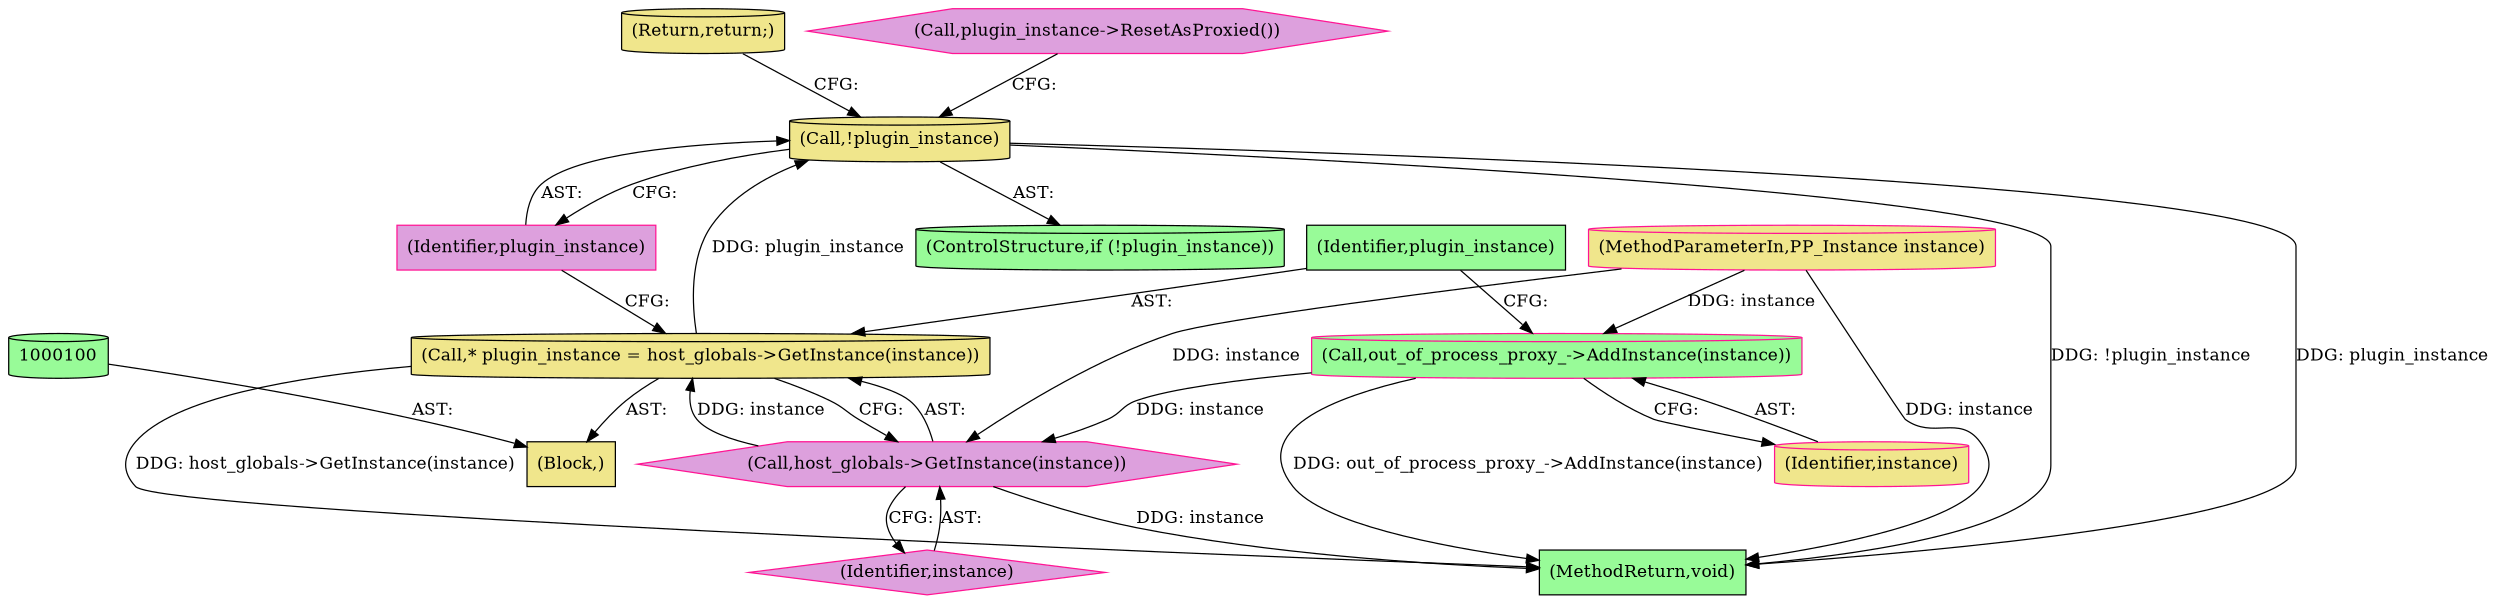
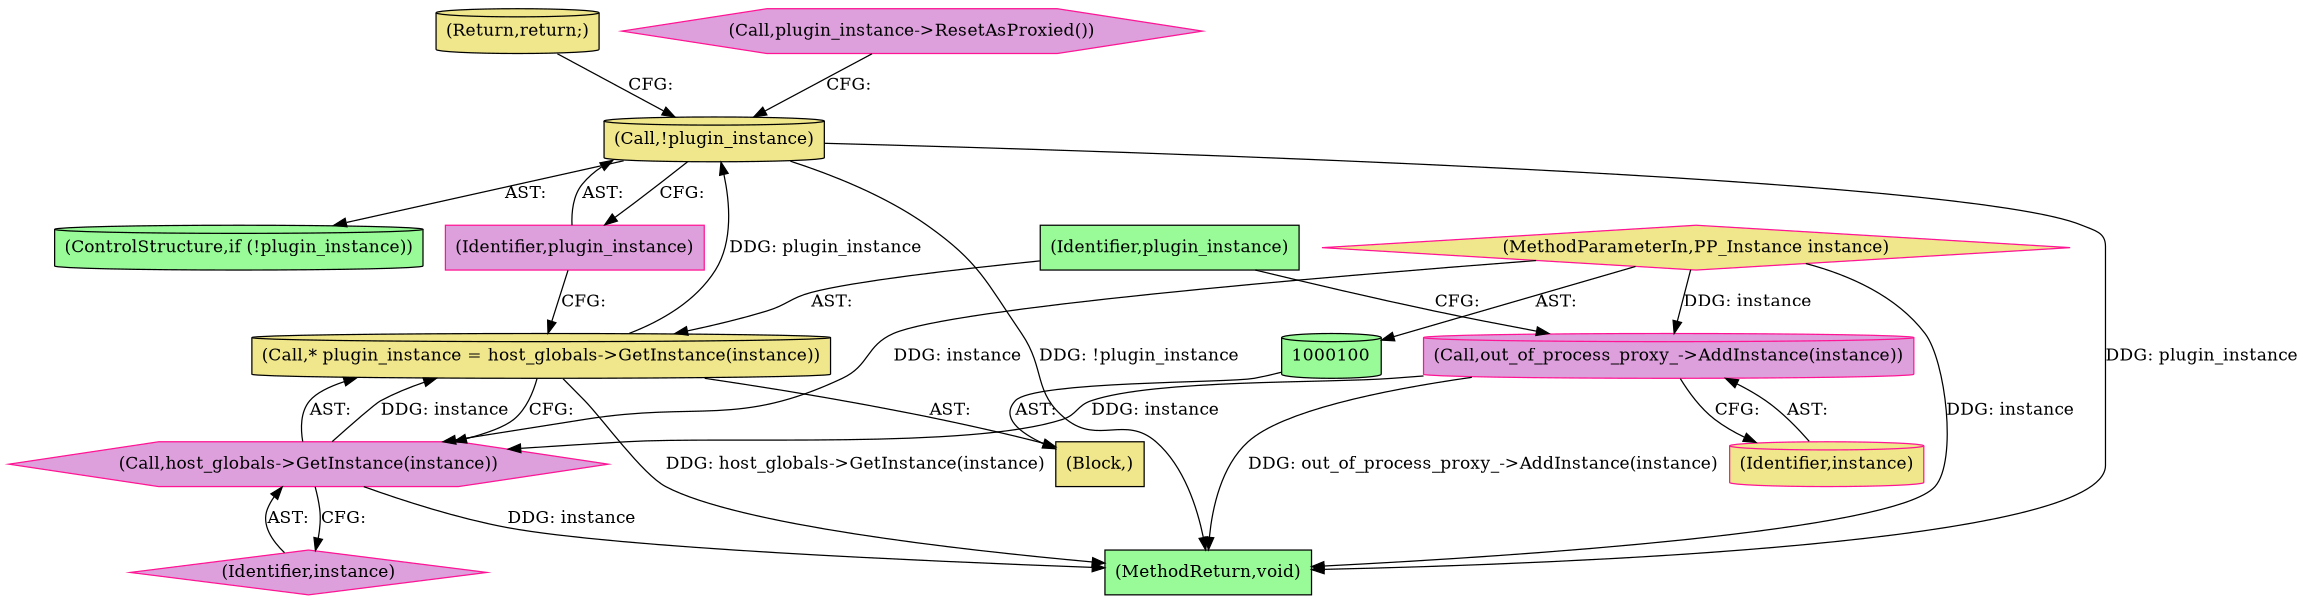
node "(MethodParameterIn,PP_Instance instance)": shape cylinder -> diamond
edge "(MethodParameterIn,PP_Instance instance)" -> "1000100": added, label "AST:"
node "(Call,out_of_process_proxy_->AddInstance(instance))": fillcolor palegreen -> plum
